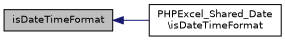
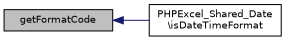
node "isDateTimeFormat": label "isDateTimeFormat" -> "getFormatCode"
